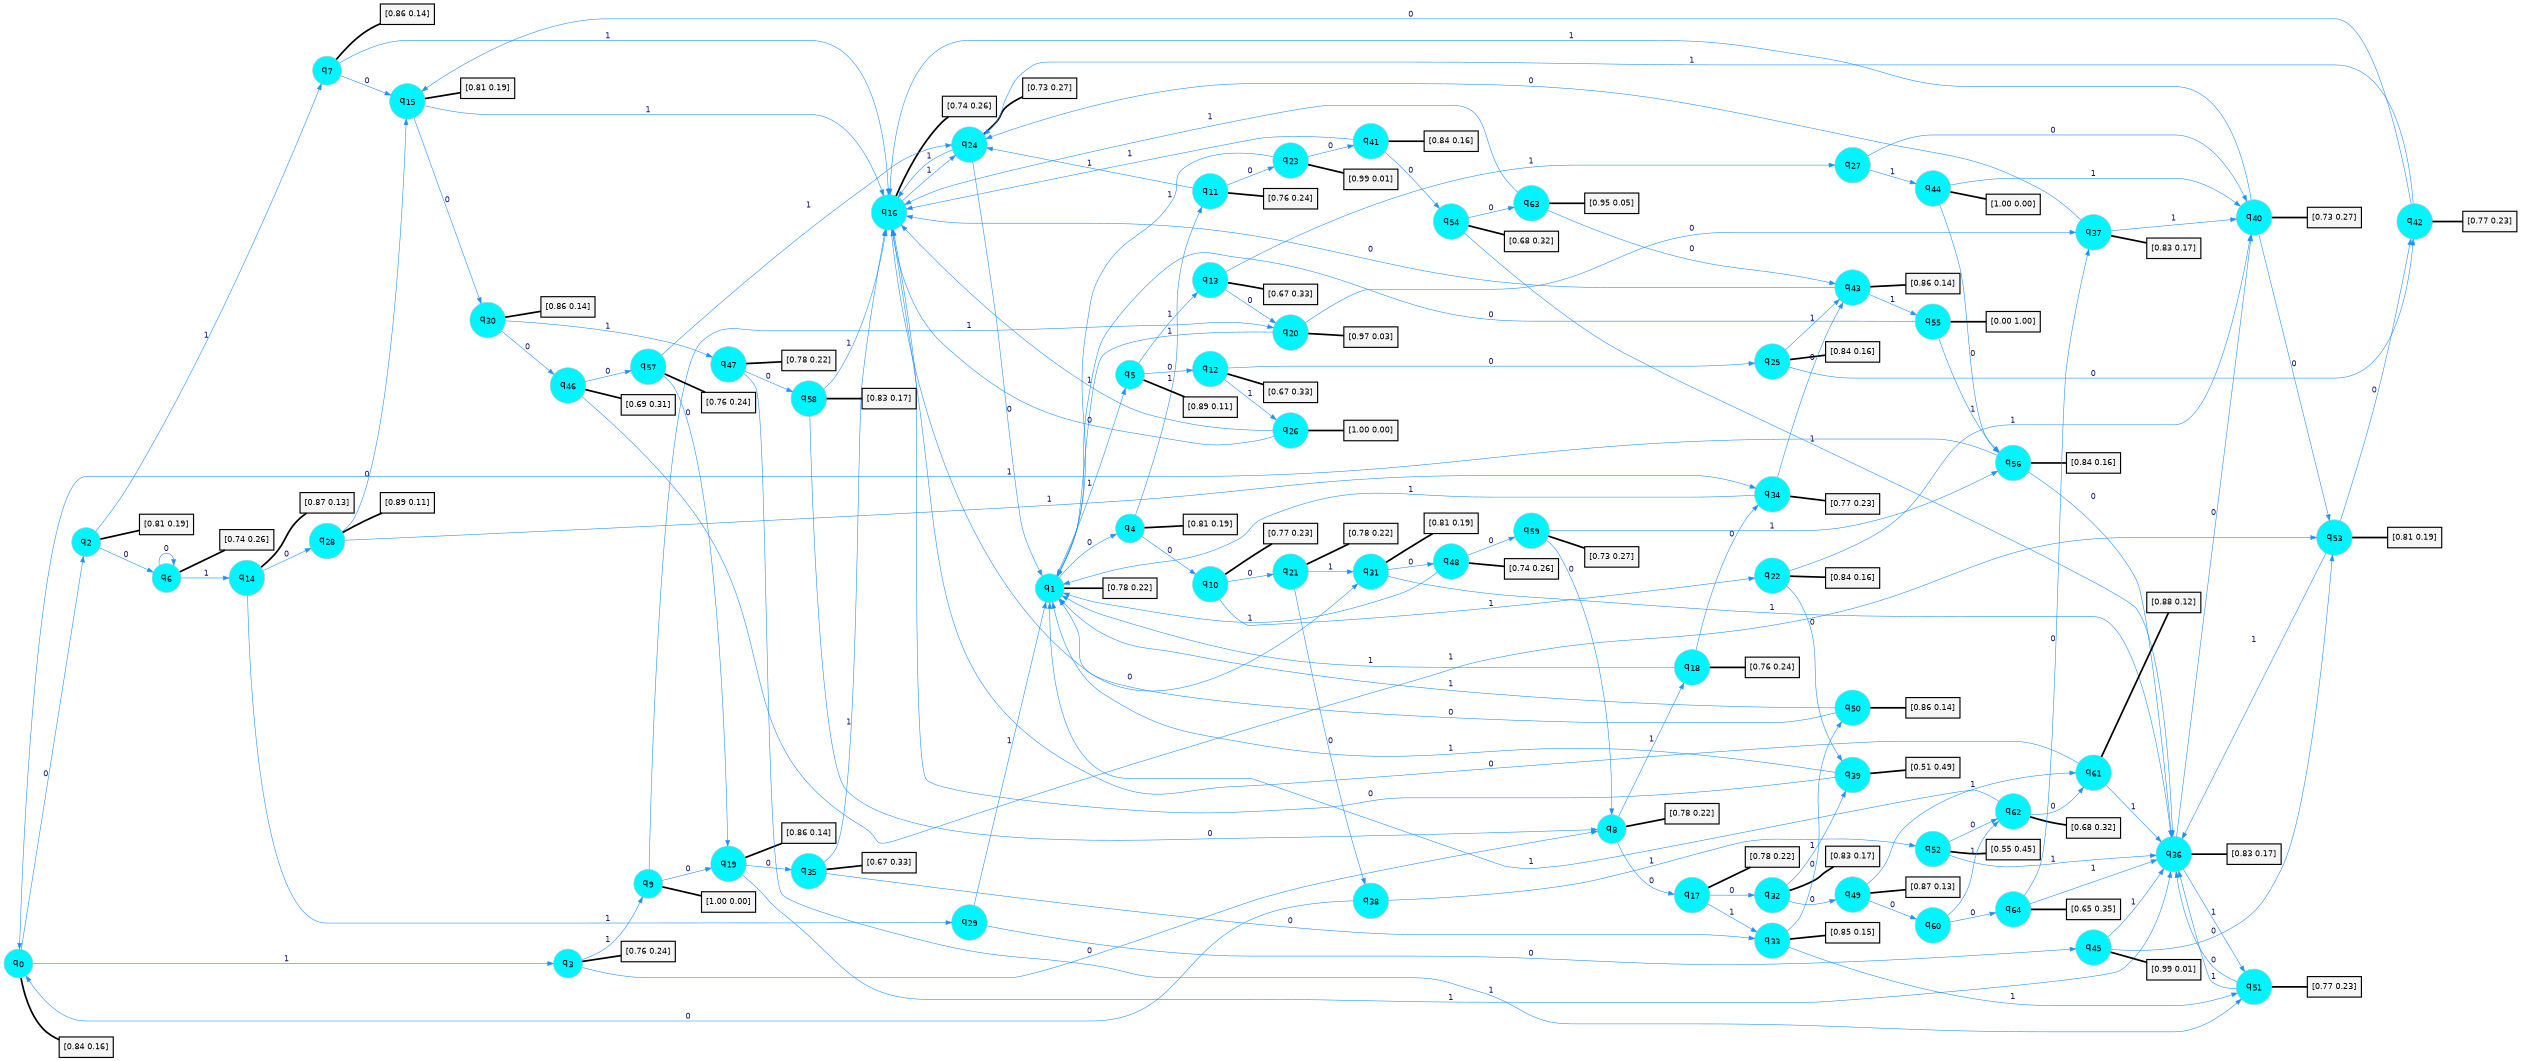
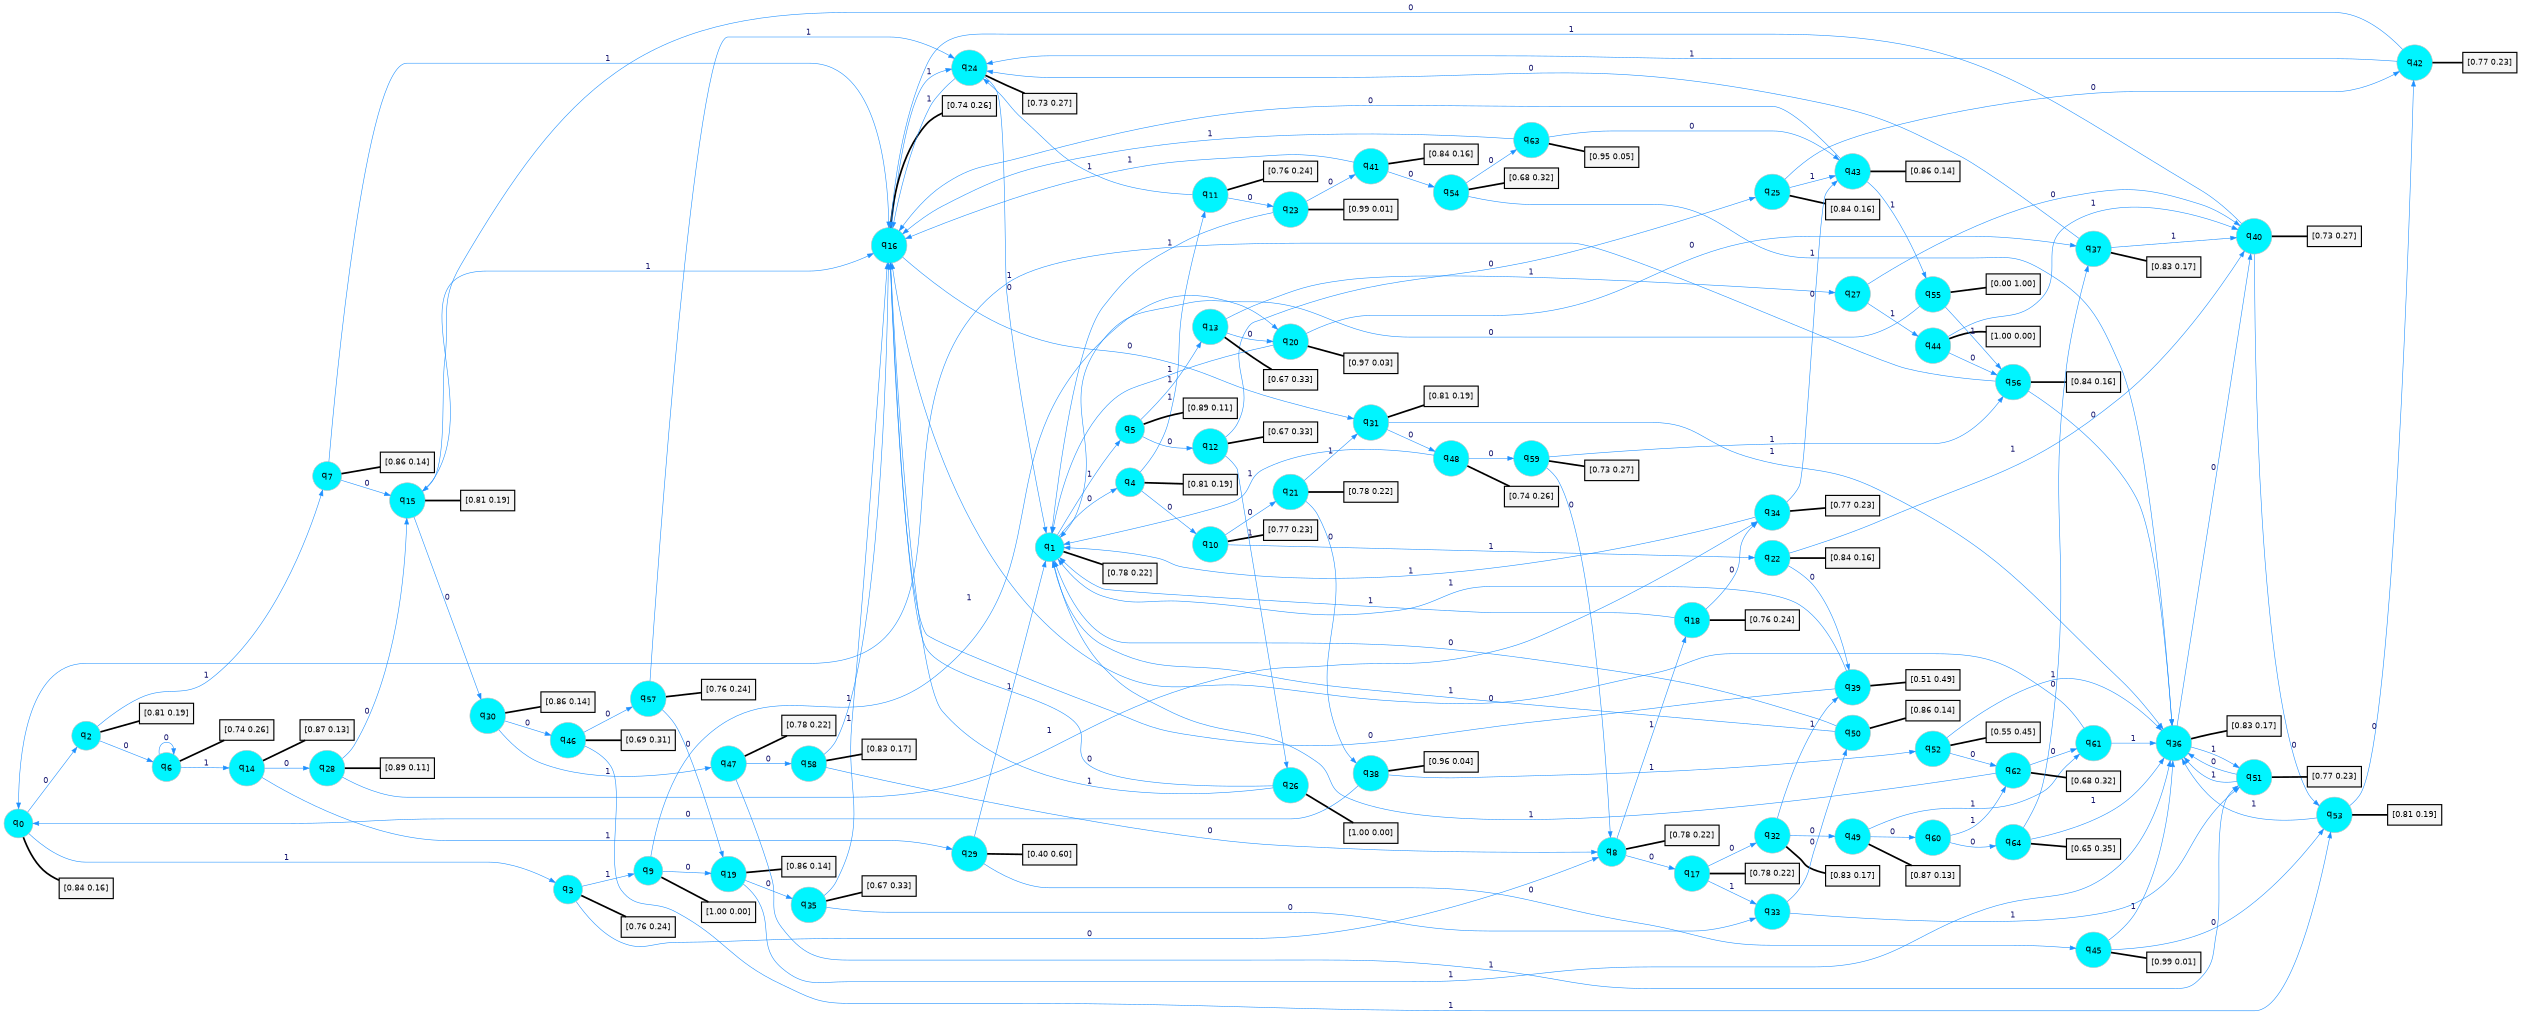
node "[0.88 0.12]": removed
node "[0.96 0.04]": added
node "[0.40 0.60]": added
node "[0.85 0.15]": removed
